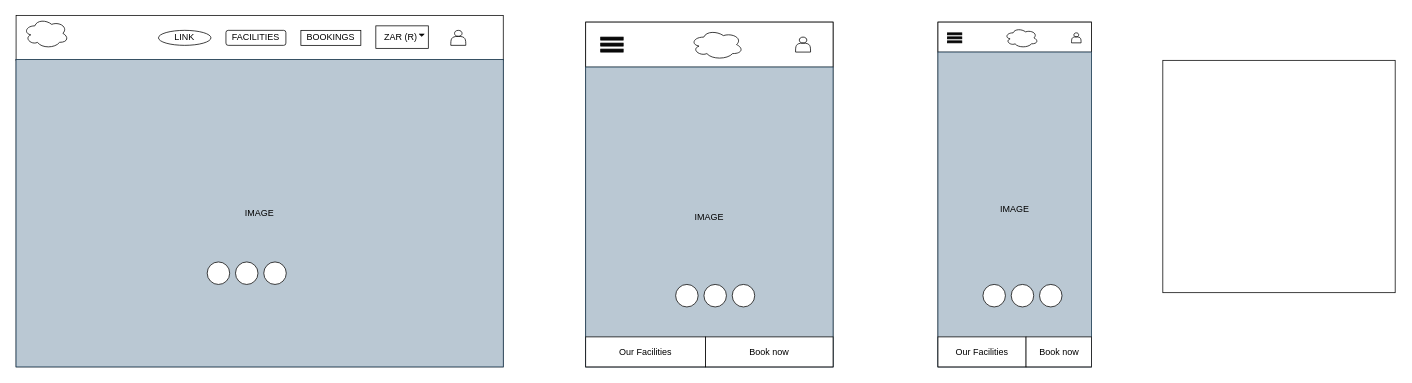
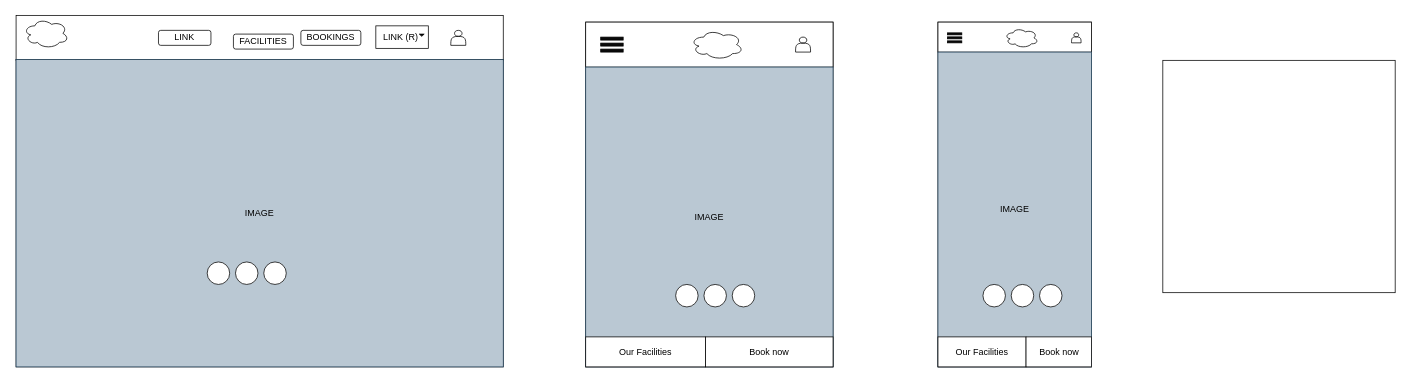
node "ZAR (R)": label "ZAR (R)" -> "LINK (R)"
node "LINK": shape ellipse -> rounded rectangle
node "FACILITIES": moved (255, 38) -> (263, 42)
node "BOOKINGS": shape rectangle -> rounded rectangle
